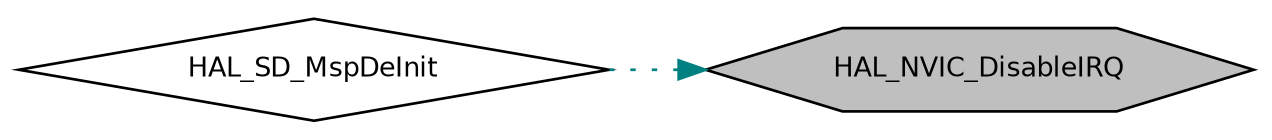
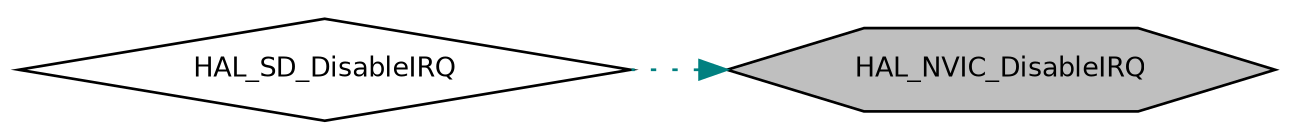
node "HAL_SD_MspDeInit": label "HAL_SD_MspDeInit" -> "HAL_SD_DisableIRQ"
